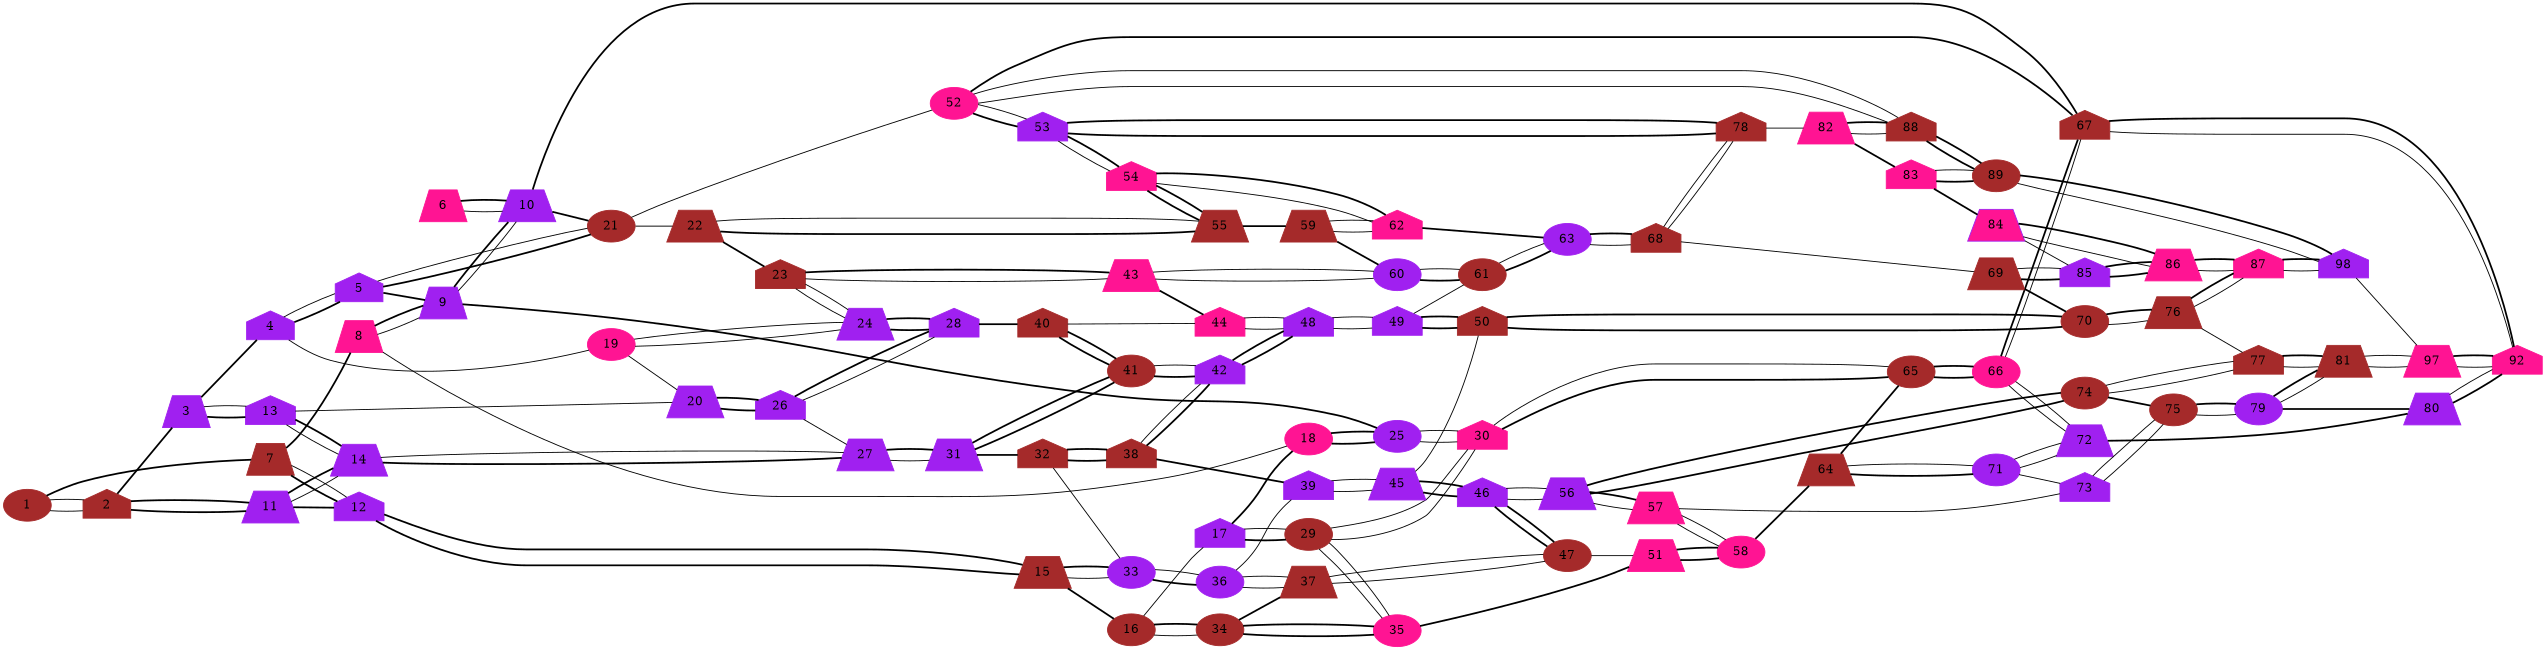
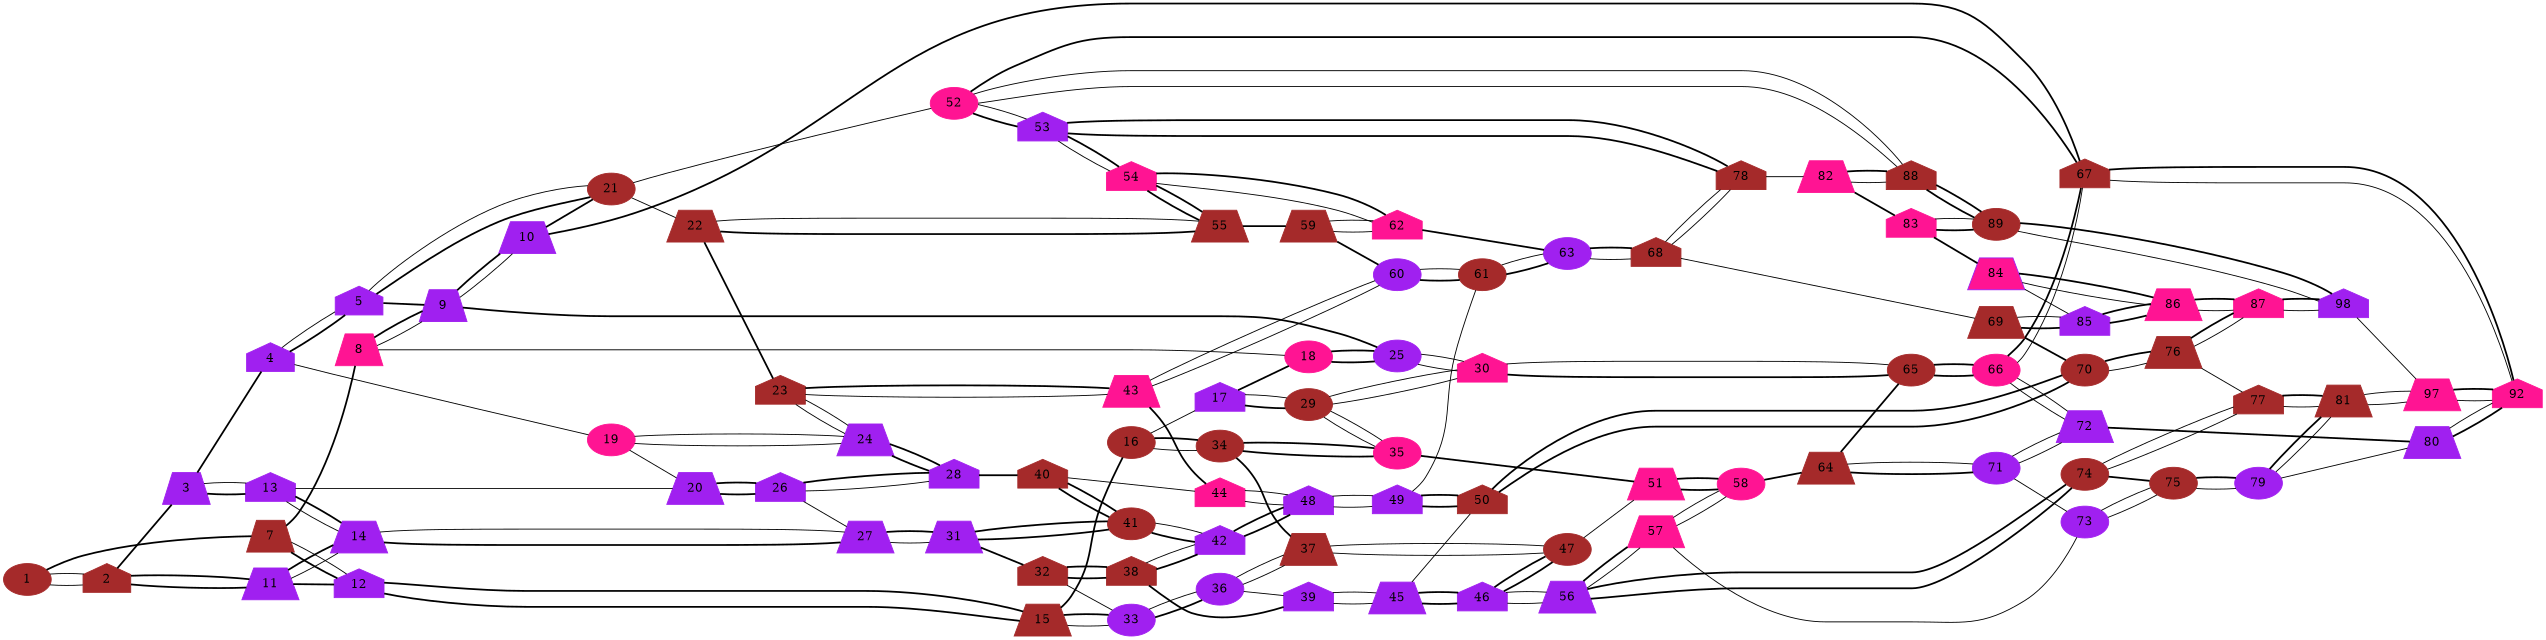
node "6": removed
edge "79" -- "80": style bold -> solid
node "73": shape house -> ellipse
